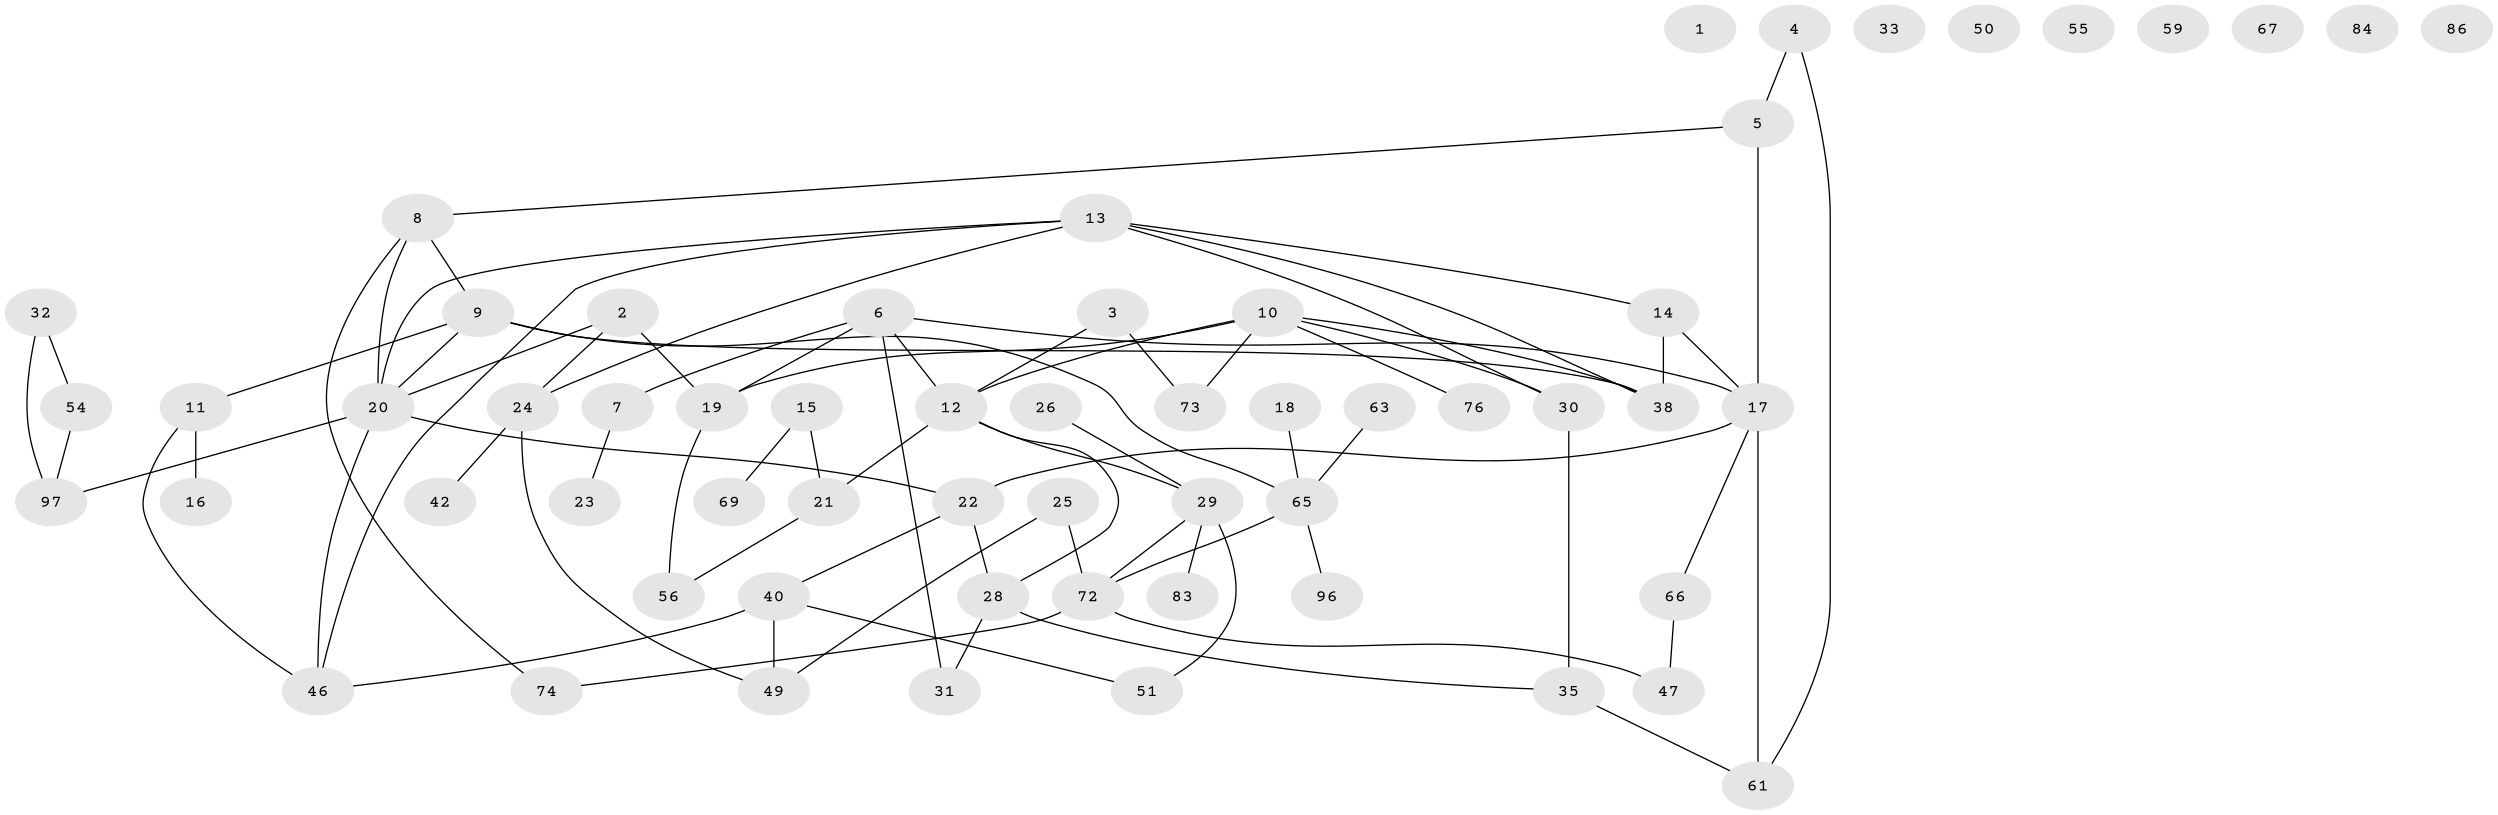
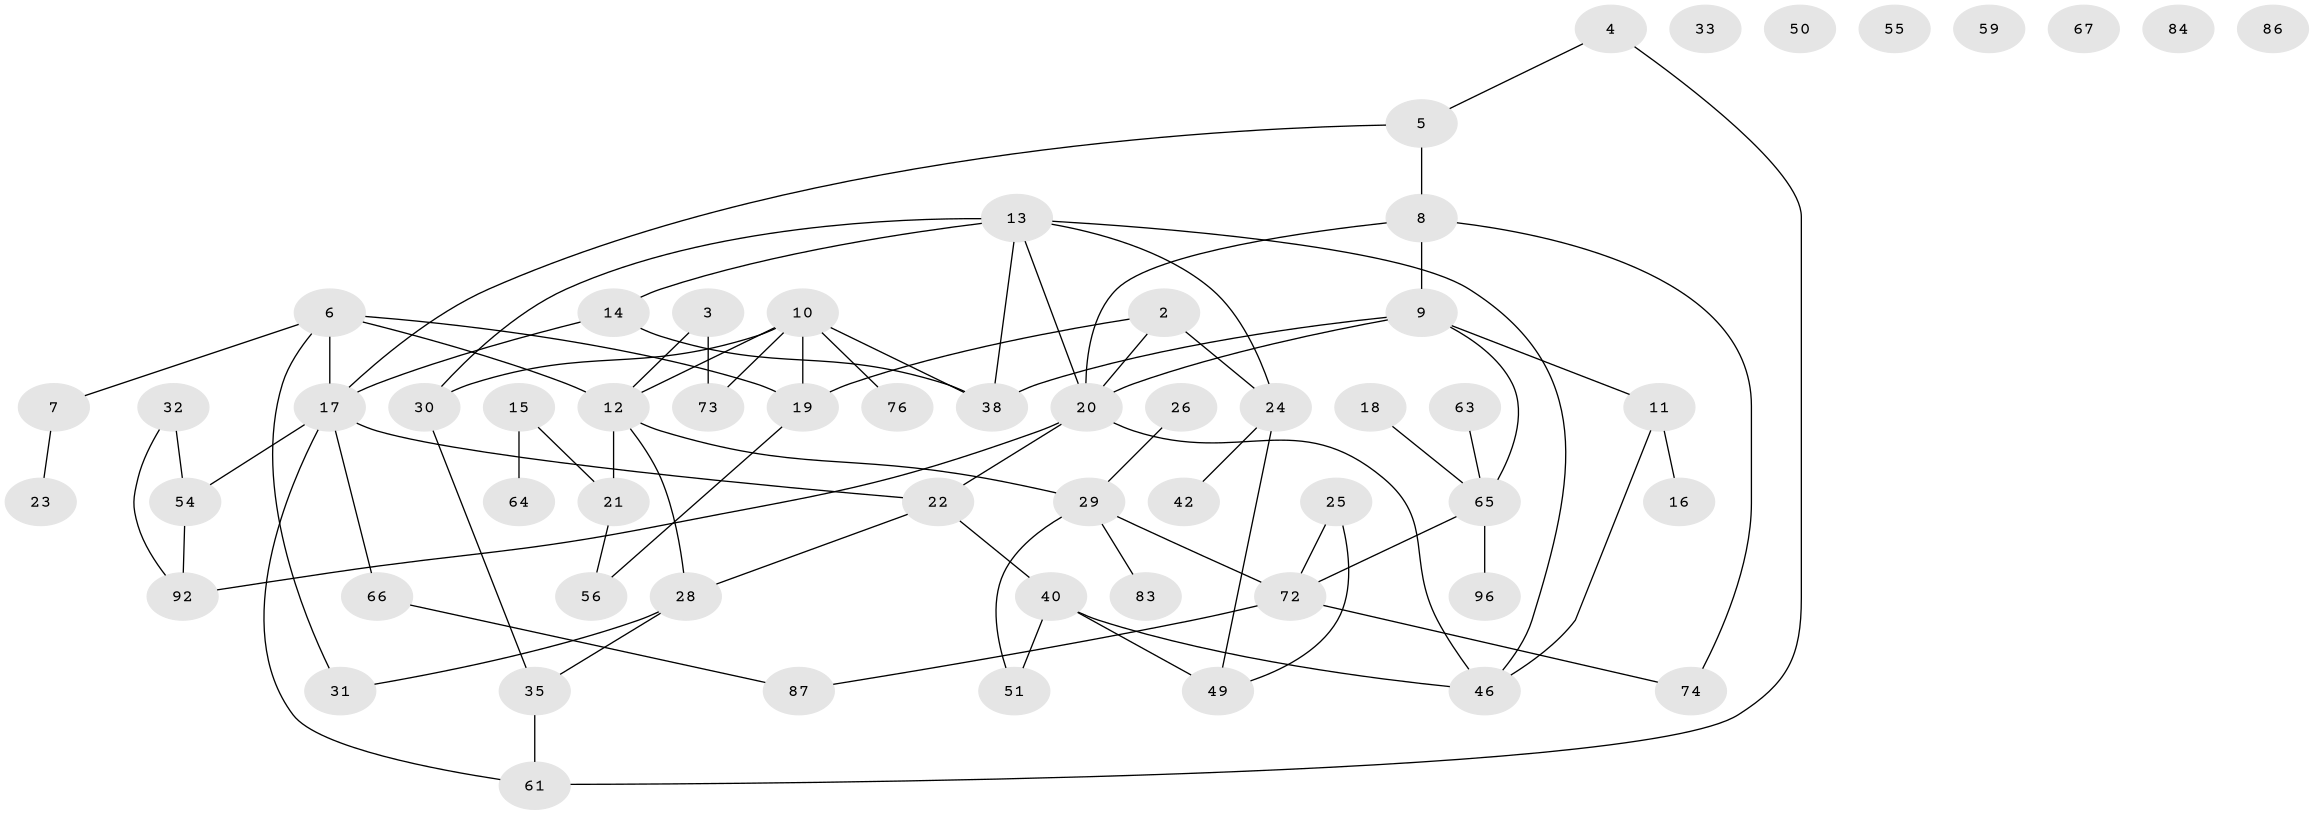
node "1": removed
edge "17" -- "54": added
node "97": label "97" -> "92"
node "69": label "69" -> "64"
node "47": label "47" -> "87"
